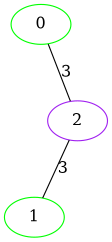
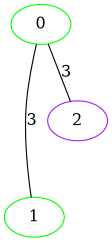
edge "2" -- "1": now "0" -- "1"
